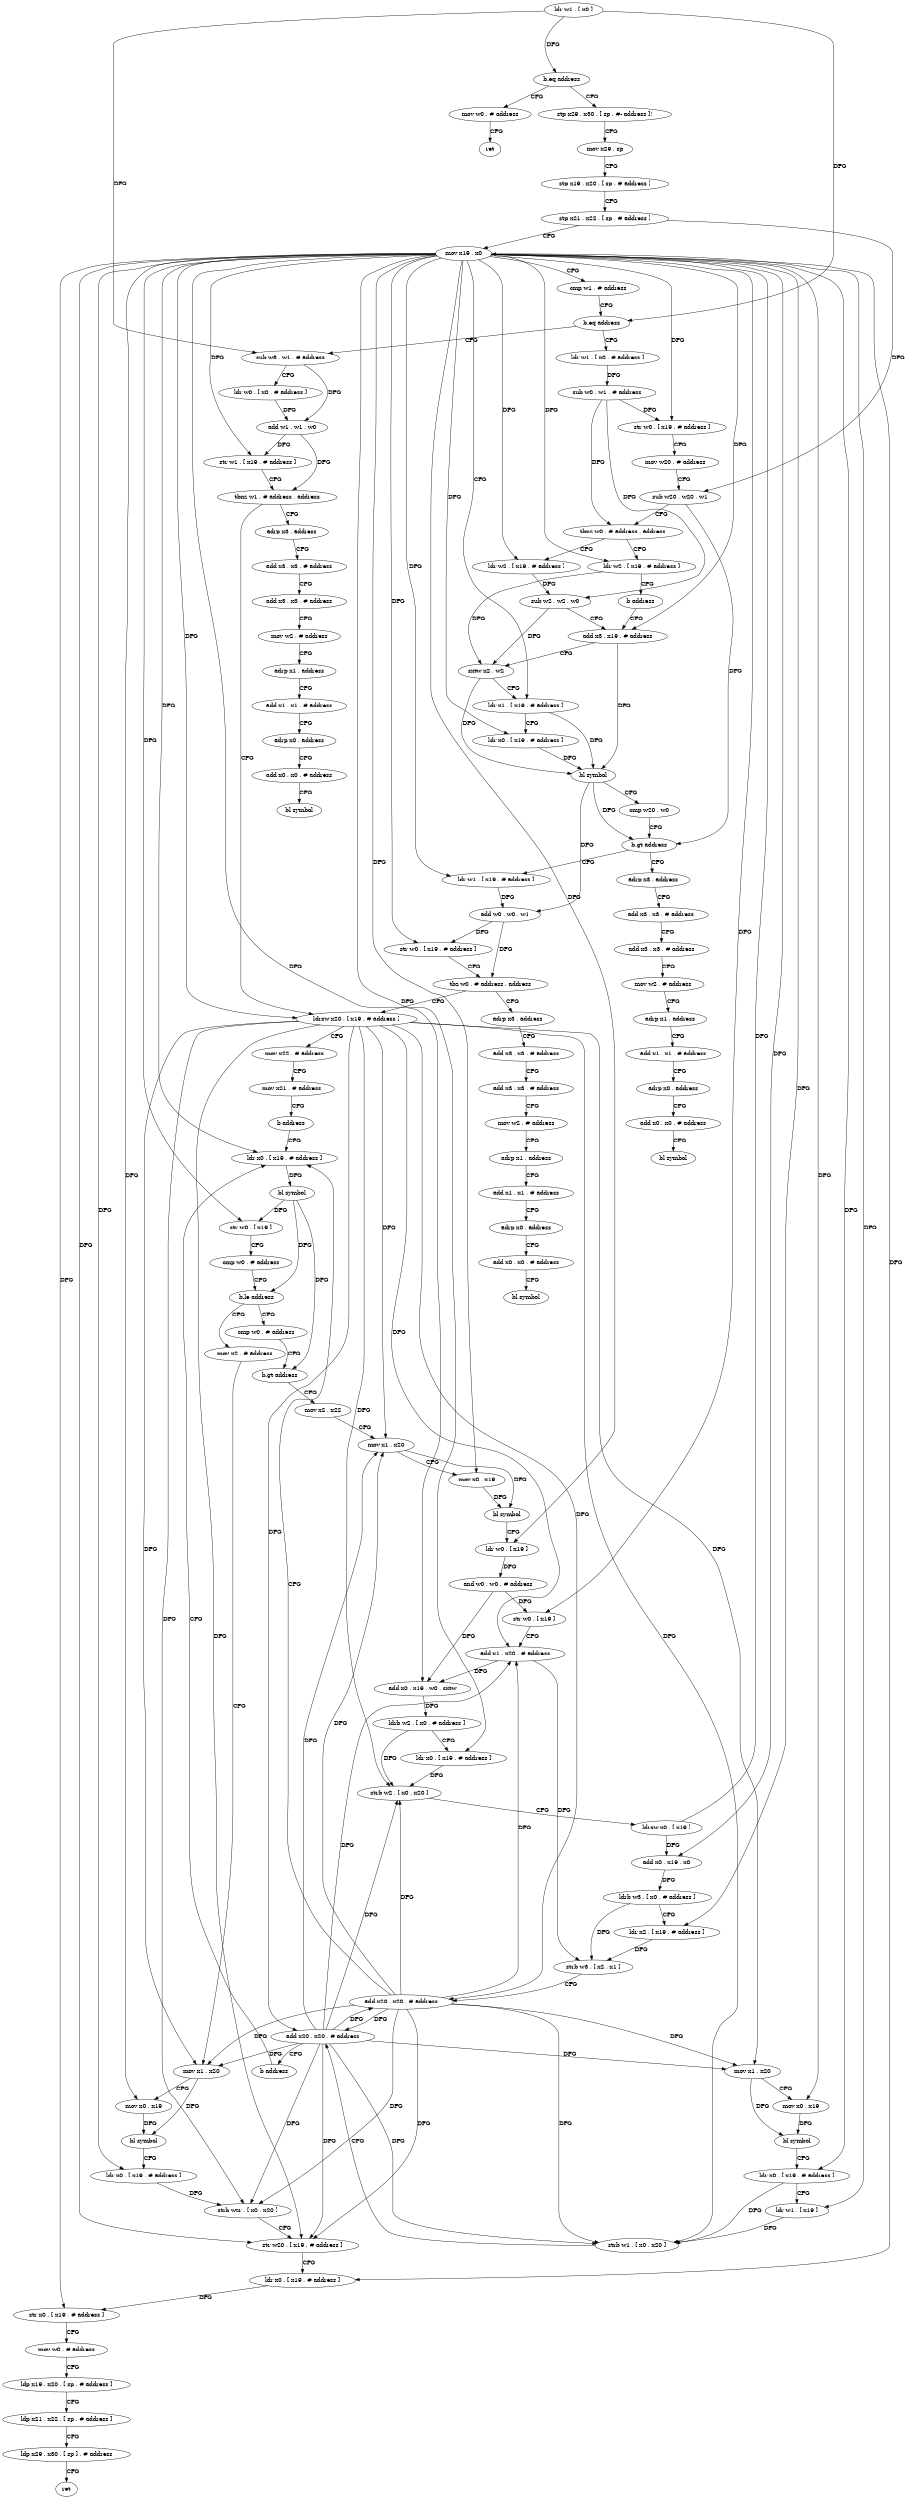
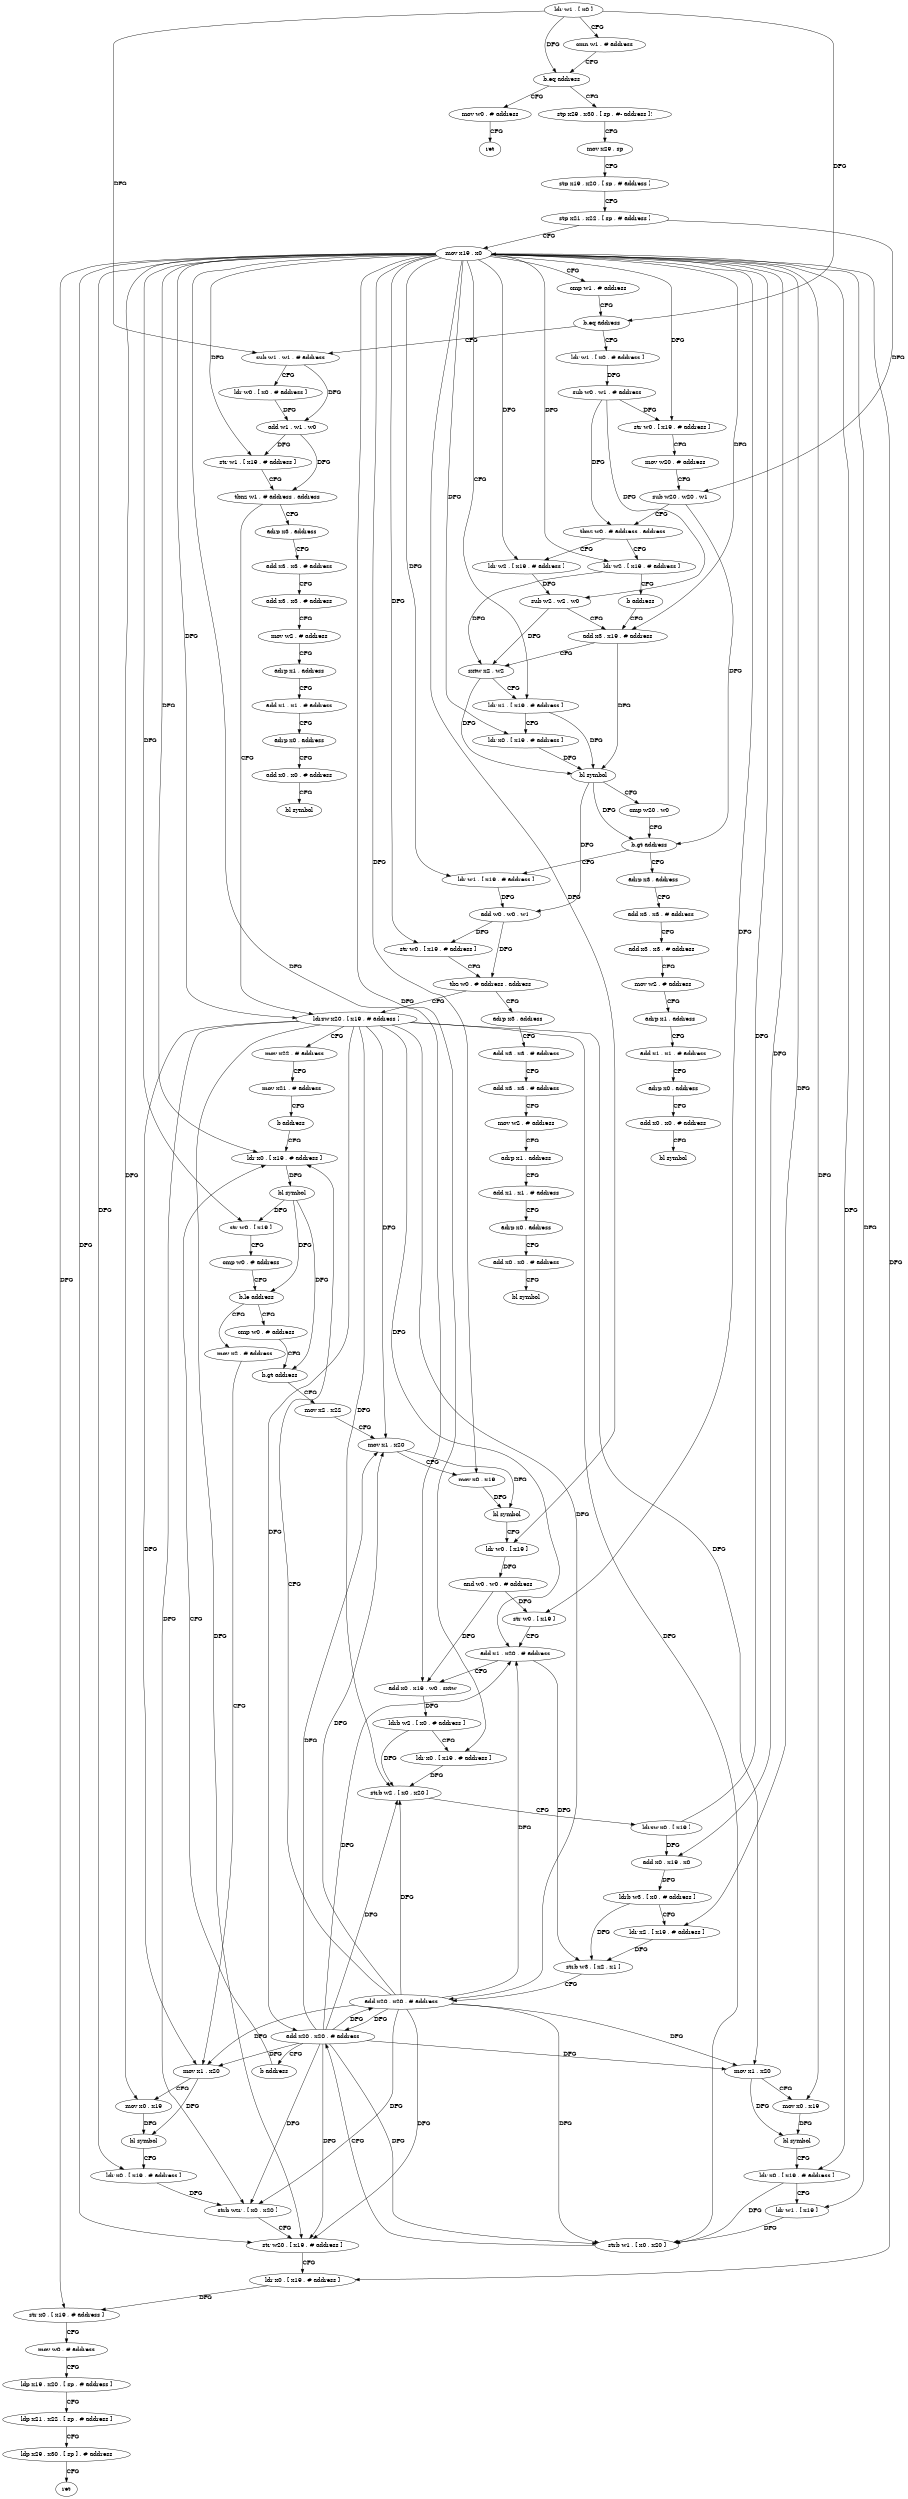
node "cmn w1 , # address": added
node "sub w8 , w1 , # address": label "sub w8 , w1 , # address" -> "sub w1 , w1 , # address"
edge "add x1 , x20 , # address" -> "add x0 , x19 , w0 , sxtw": label "DFG" -> "CFG"
